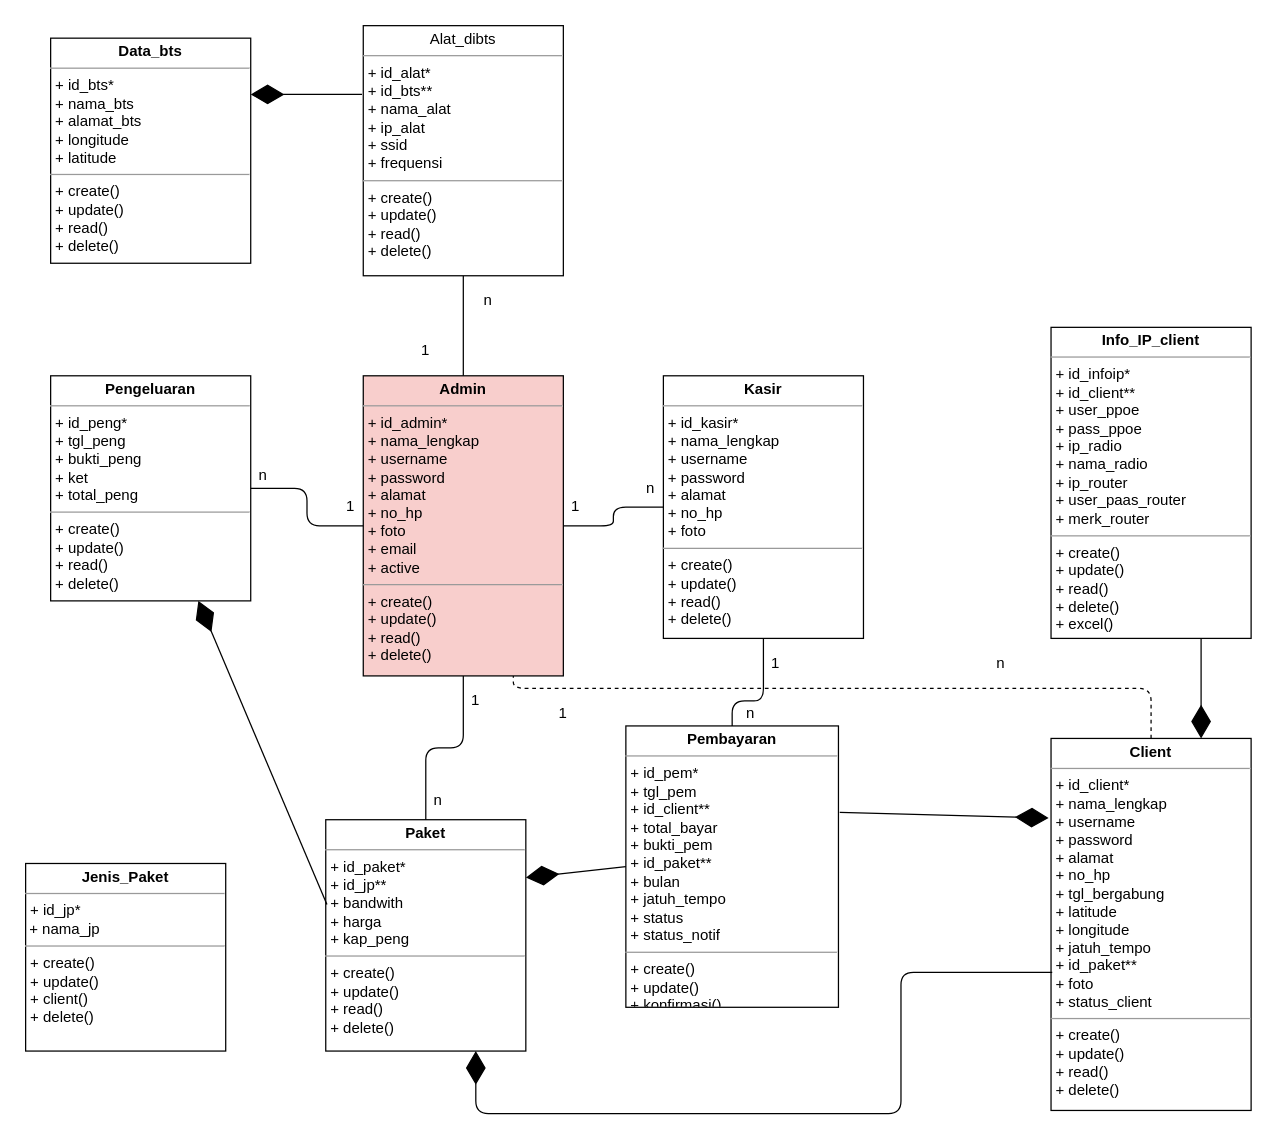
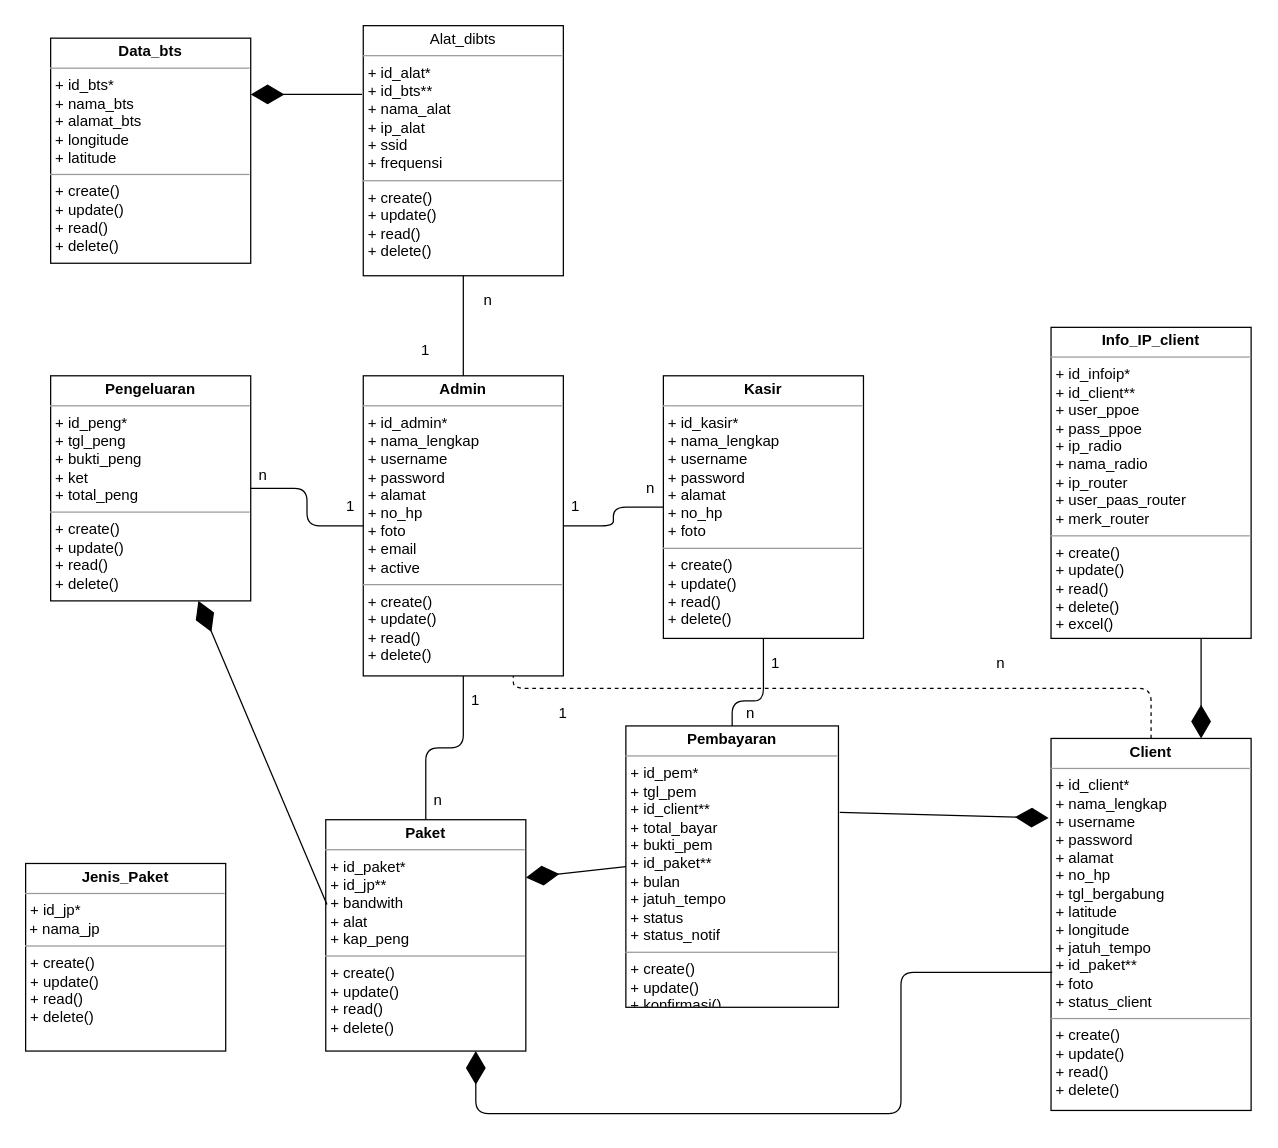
node "Admin + id_admin* + nama_lengkap + username + password + alamat + no_hp + foto + email + active + create() + update() + read() + delete()": fillcolor #f8cecc -> #ffffff
node "Paket + id_paket* + id_jp** + bandwith + harga + kap_peng + create() + update() + read() + delete()": label "Paket + id_paket* + id_jp** + bandwith + harga + kap_peng + create() + update() + read() + delete()" -> "Paket + id_paket* + id_jp** + bandwith + alat + kap_peng + create() + update() + read() + delete()"
node "Jenis_Paket + id_jp* + nama_jp + create() + update() + client() + delete()": label "Jenis_Paket + id_jp* + nama_jp + create() + update() + client() + delete()" -> "Jenis_Paket + id_jp* + nama_jp + create() + update() + read() + delete()"
